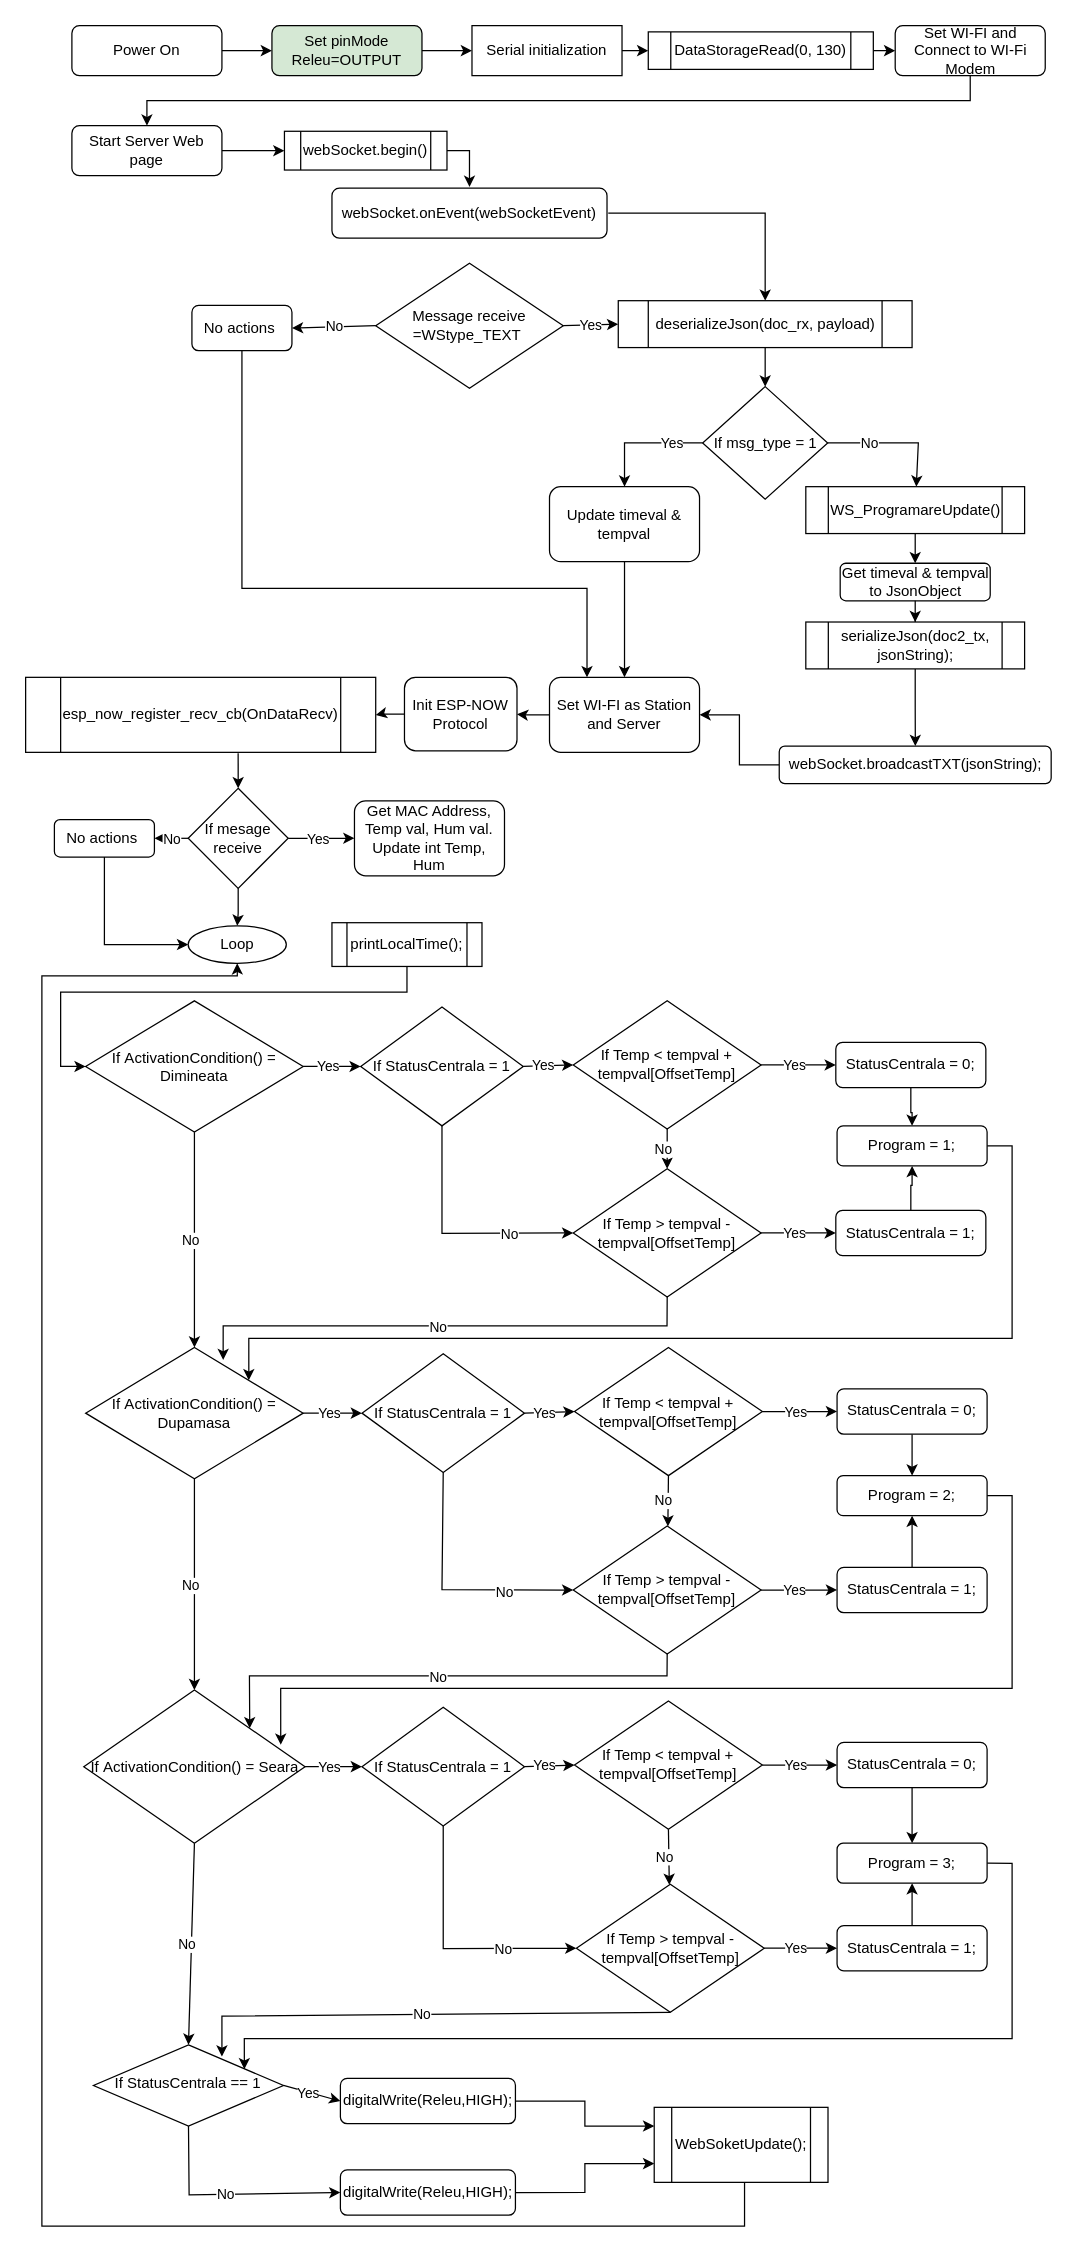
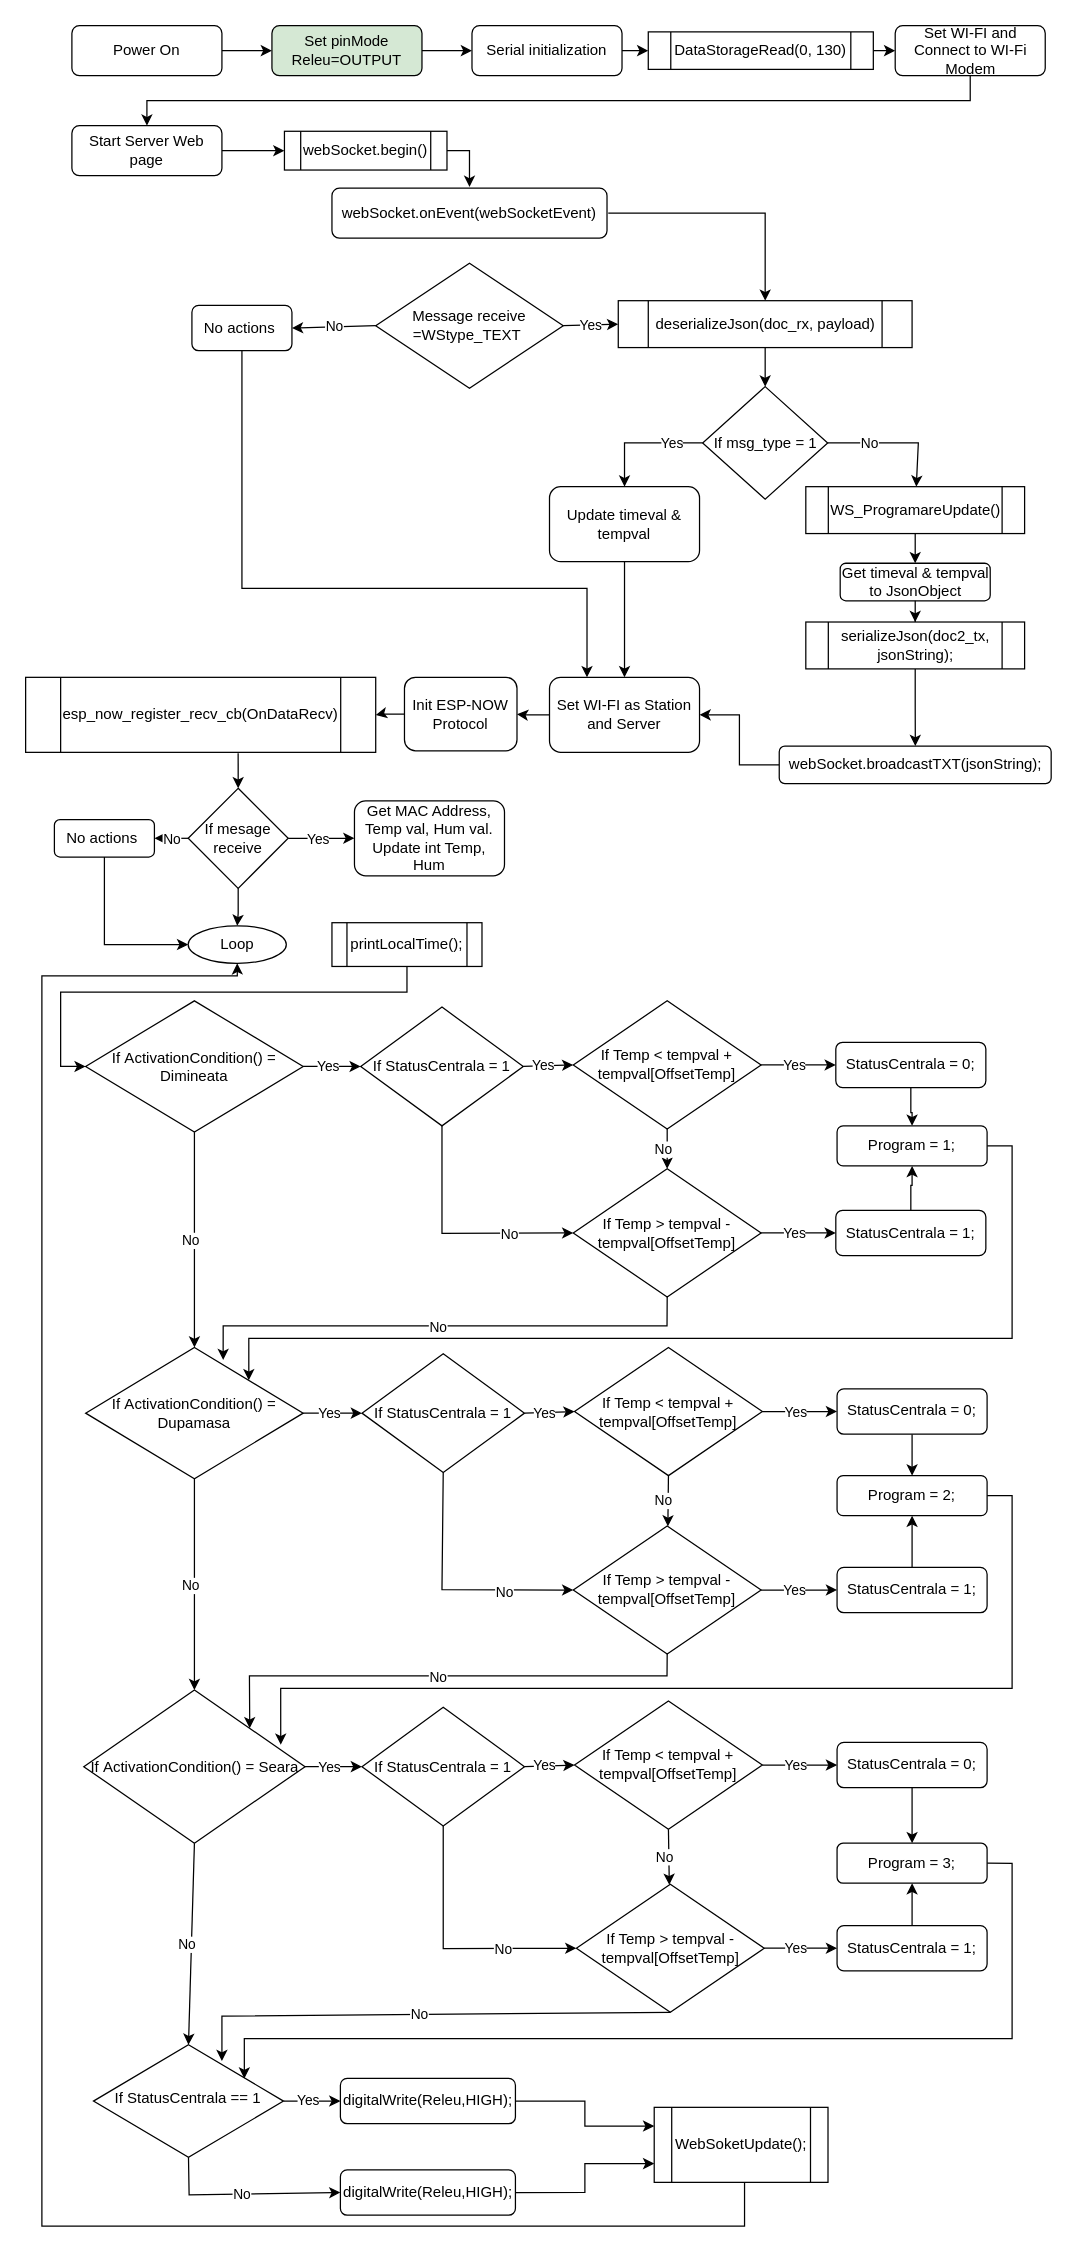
node "Serial initialization": shape rectangle -> rounded rectangle
node "If StatusCentrala == 1": size 190x81 -> 190x113
